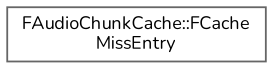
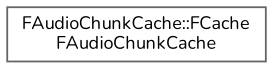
node "FAudioChunkCache::FCache MissEntry": label "FAudioChunkCache::FCache MissEntry" -> "FAudioChunkCache::FCache FAudioChunkCache"
